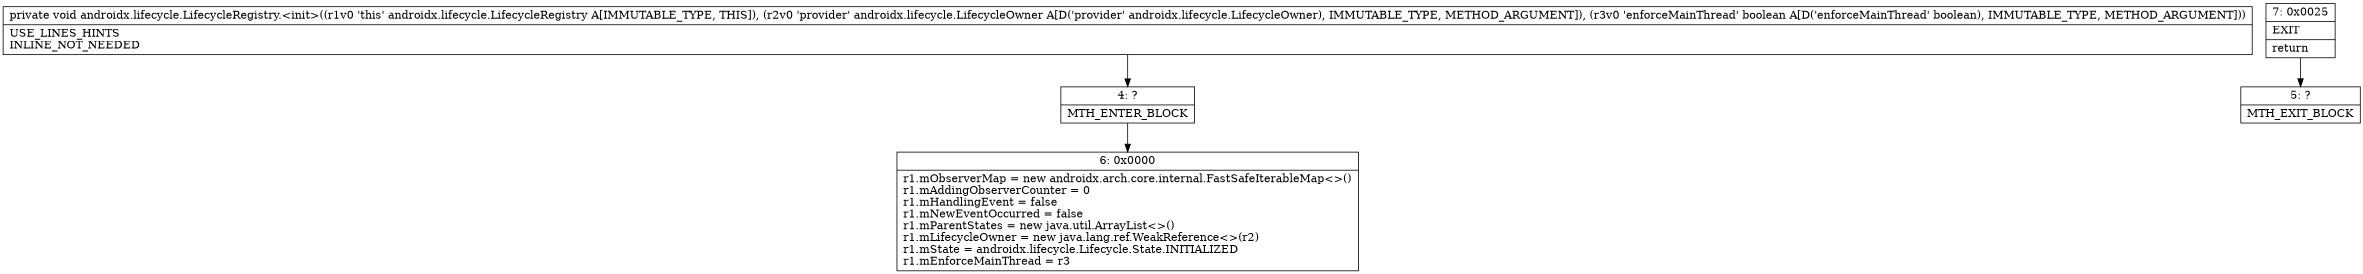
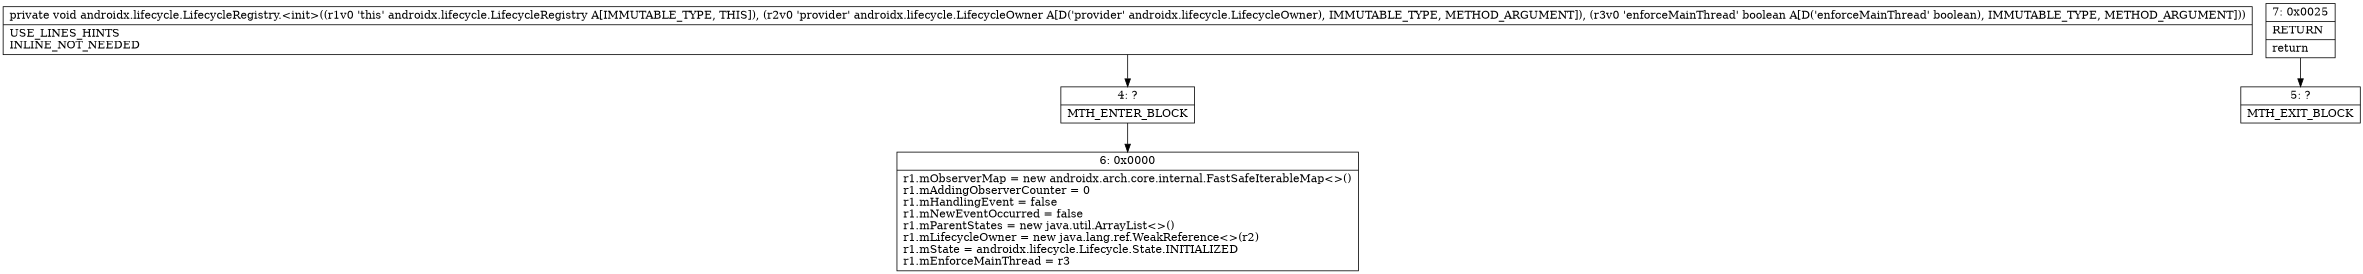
node "7: 0x0025": text "EXIT" -> "RETURN"
